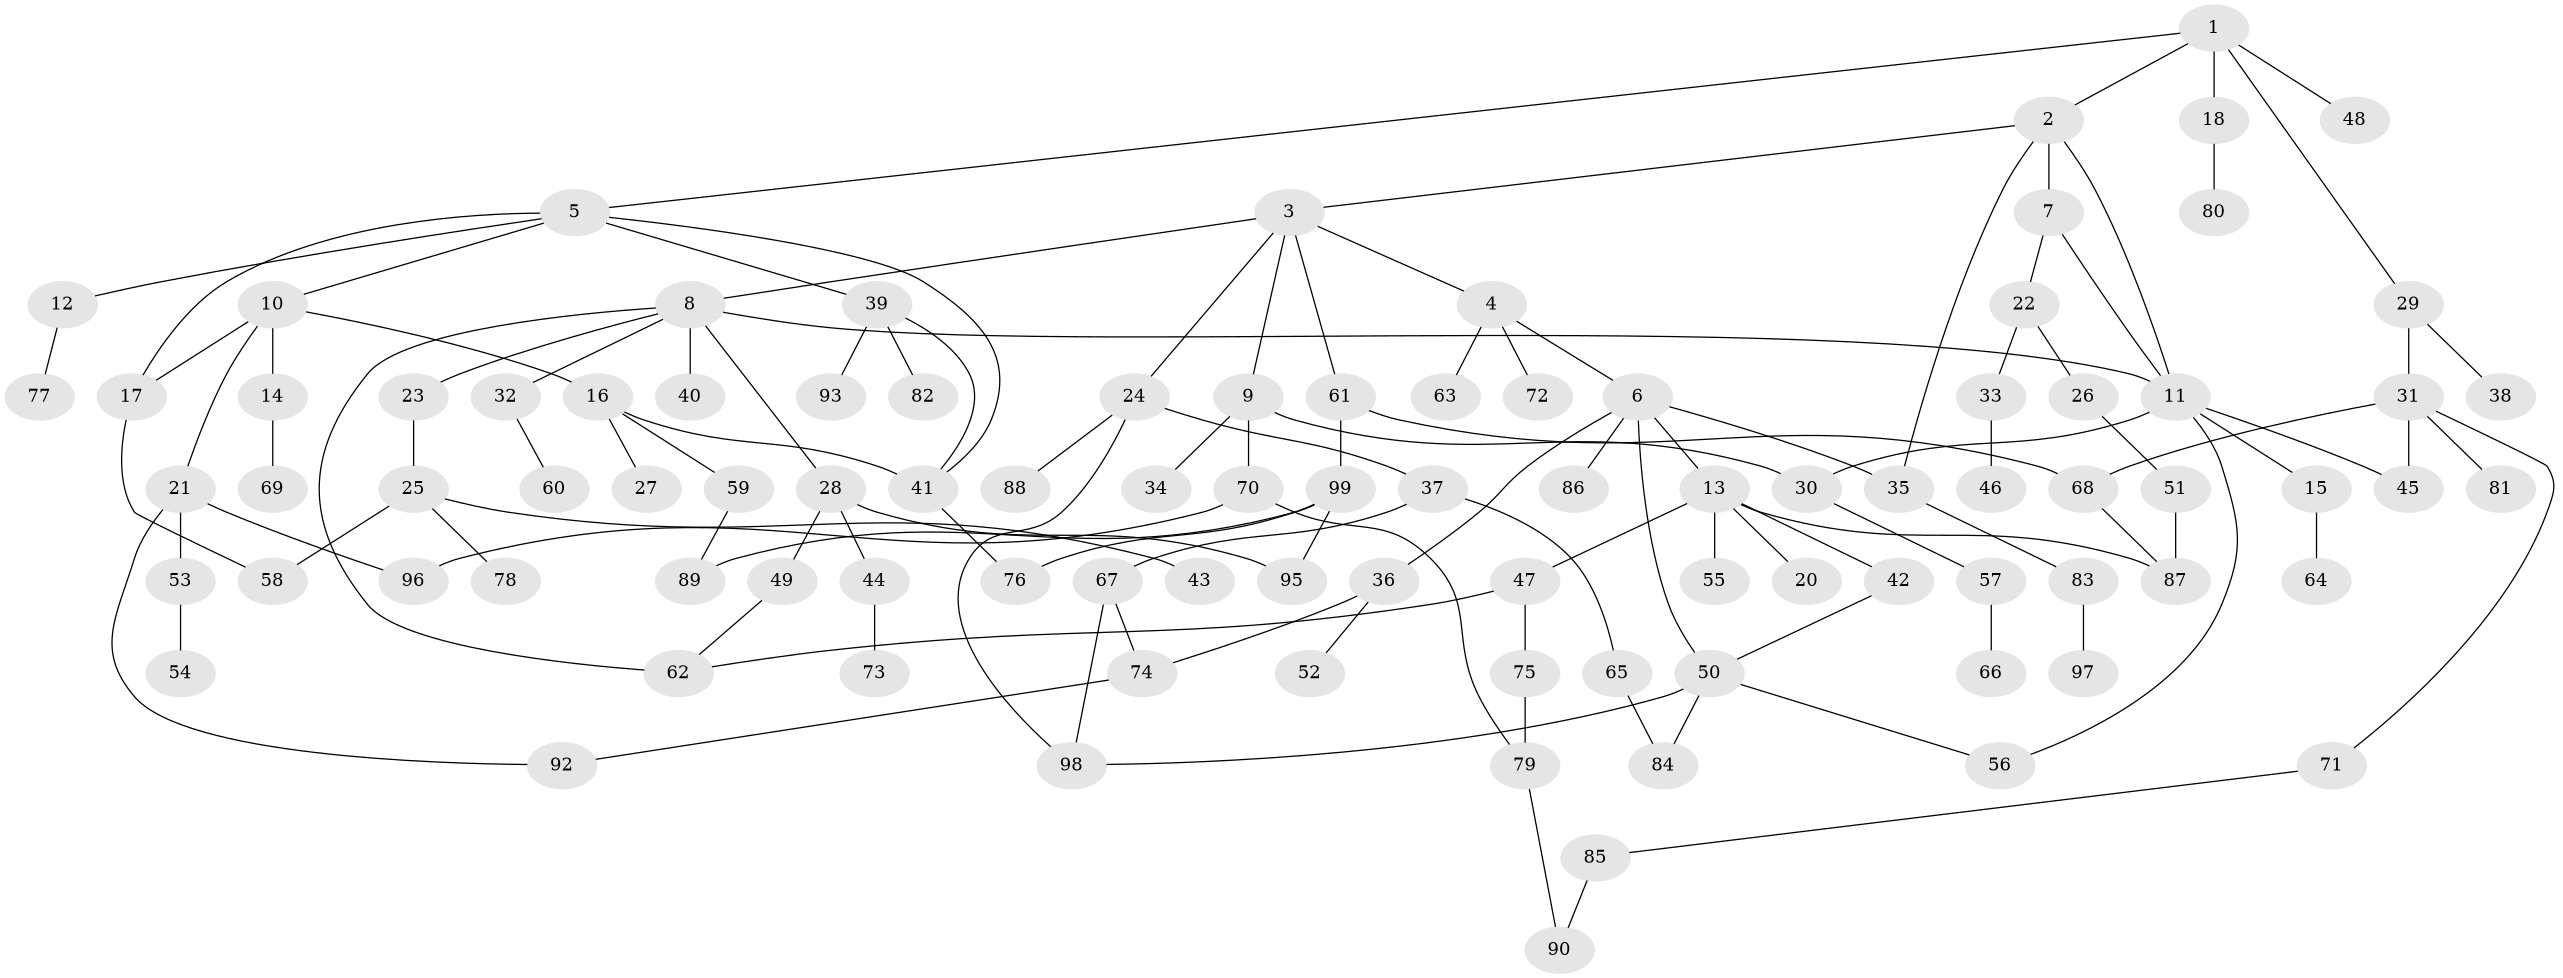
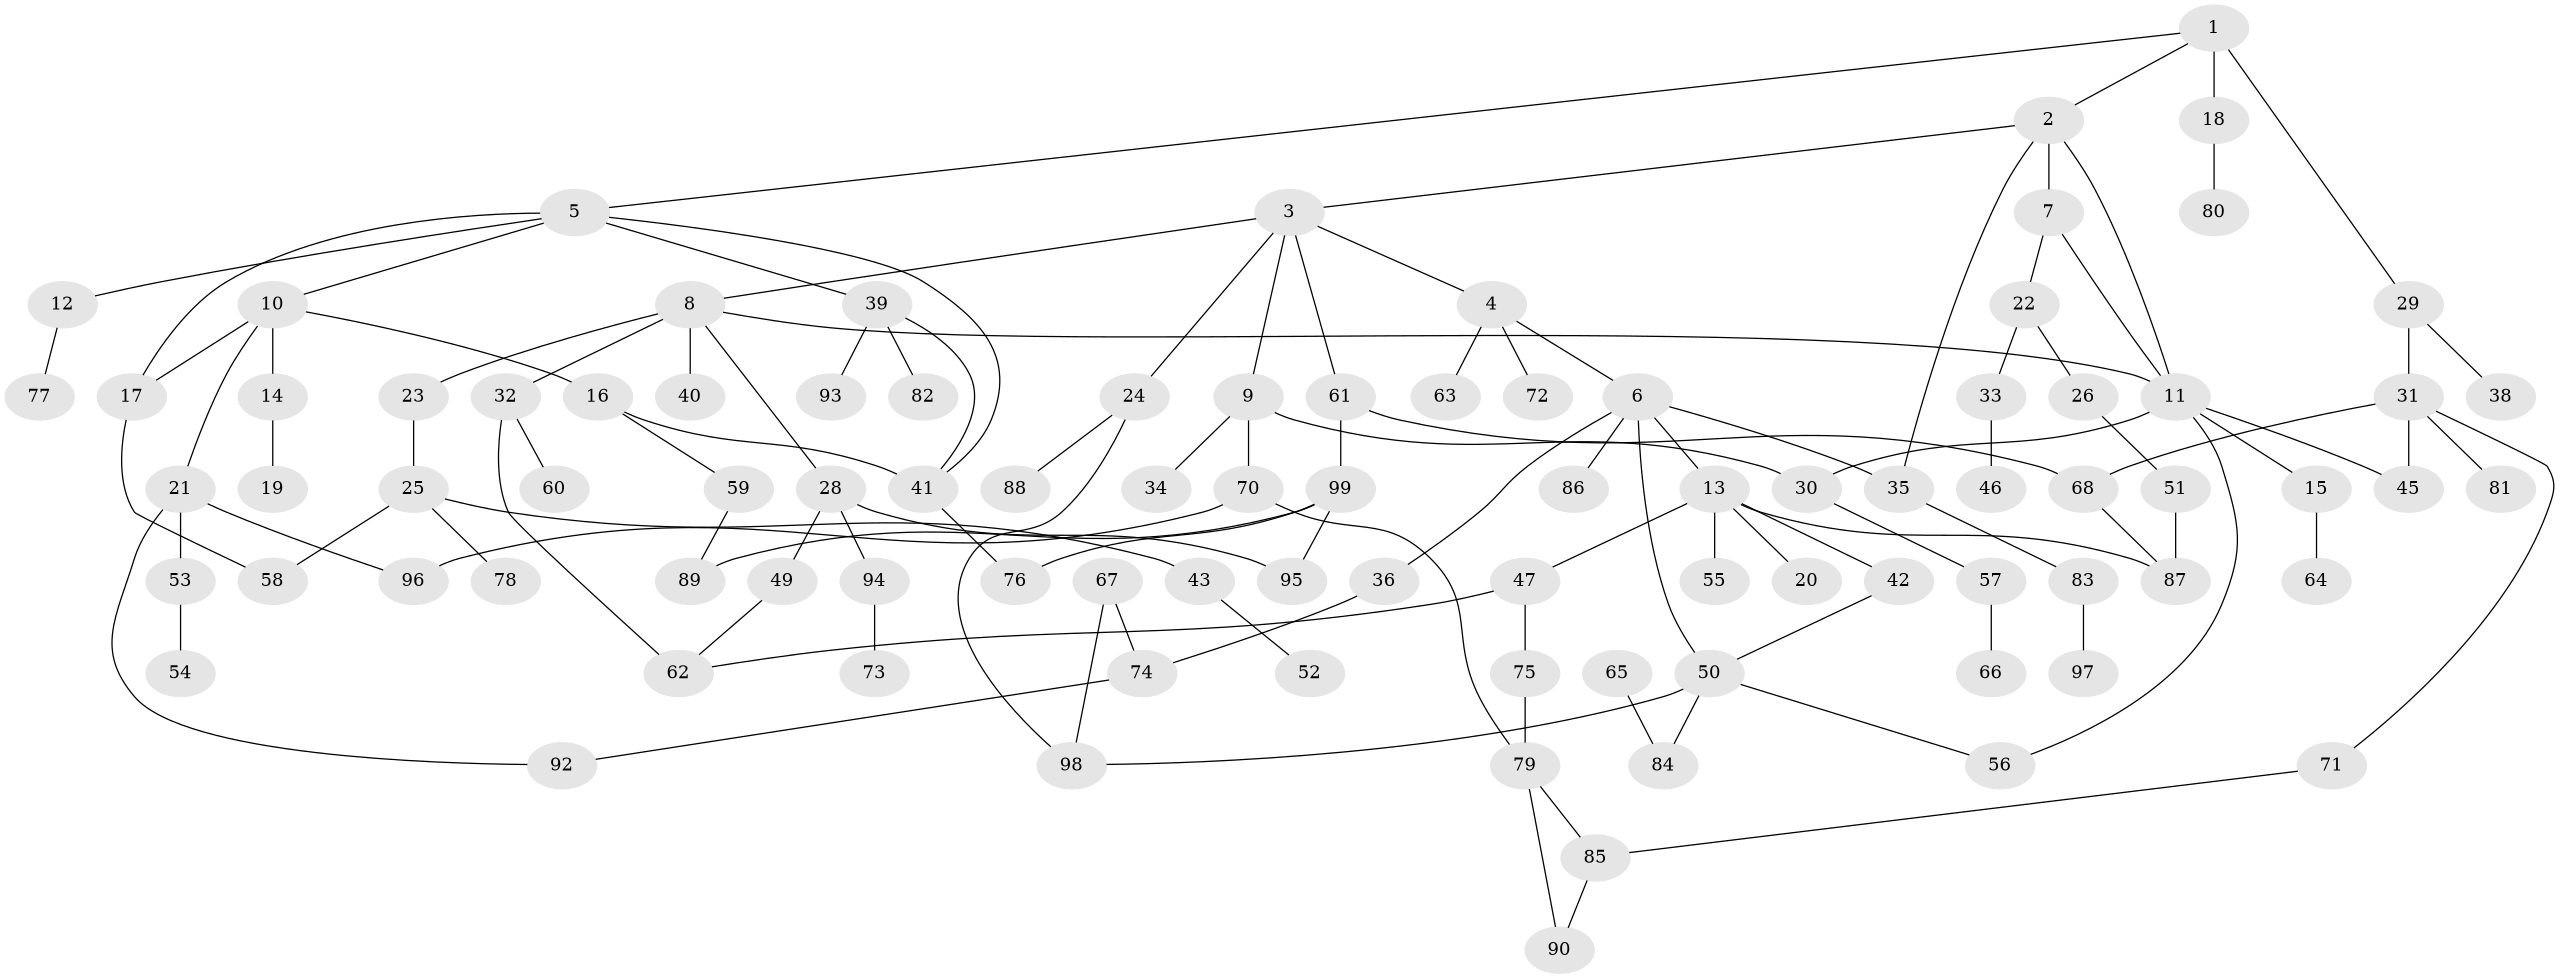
node "48": removed
edge "8" -- "62": now "32" -- "62"
node "69": label "69" -> "19"
node "27": removed
node "37": removed
node "44": label "44" -> "94"
edge "36" -- "52": now "43" -- "52"
edge "79" -- "85": added
